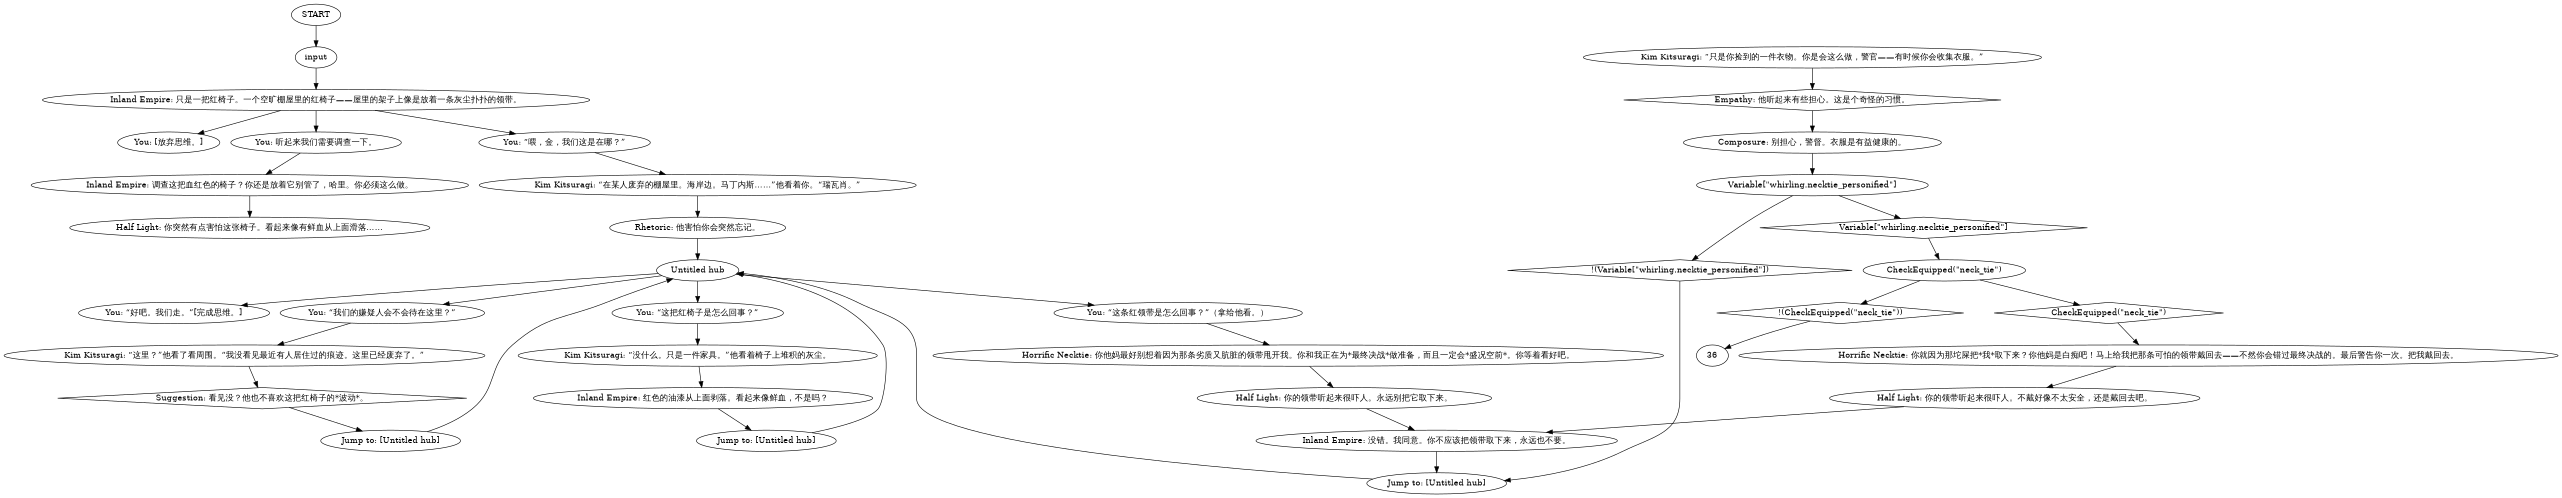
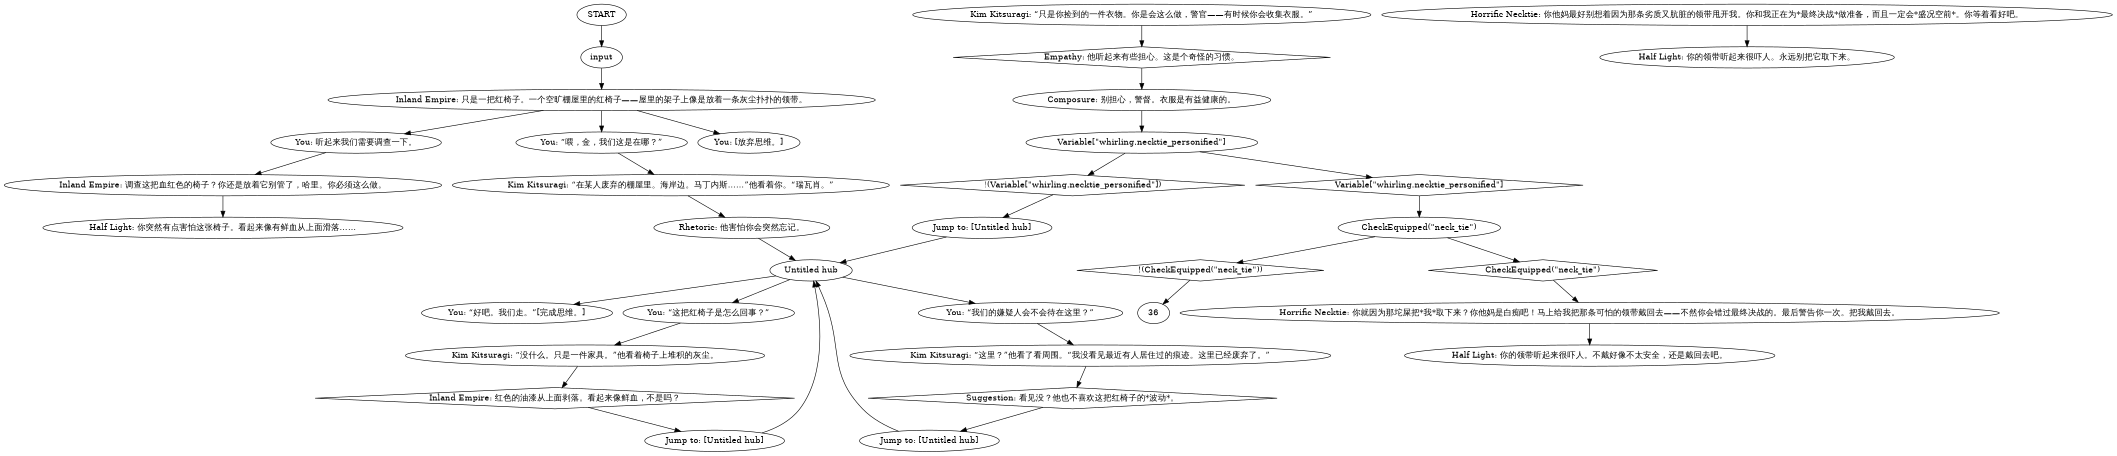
node "You: “这条红领带是怎么回事？”（拿给他看。）": removed
node "Inland Empire: 红色的油漆从上面剥落。看起来像鲜血，不是吗？": shape ellipse -> diamond
node "Inland Empire: 没错。我同意。你不应该把领带取下来，永远也不要。": removed
